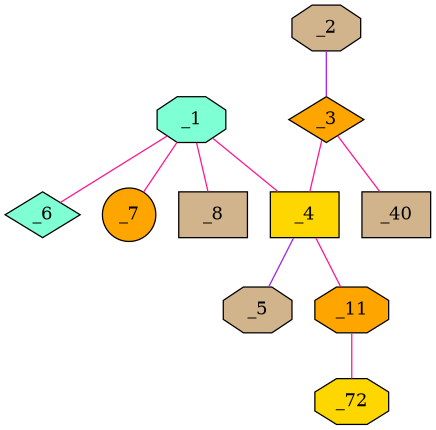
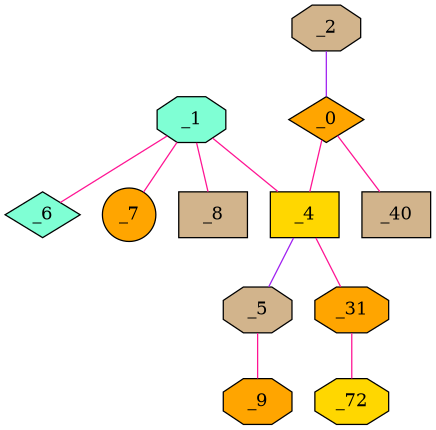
node "_3": label "_3" -> "_0"
node "_11": label "_11" -> "_31"
node "_9": added
